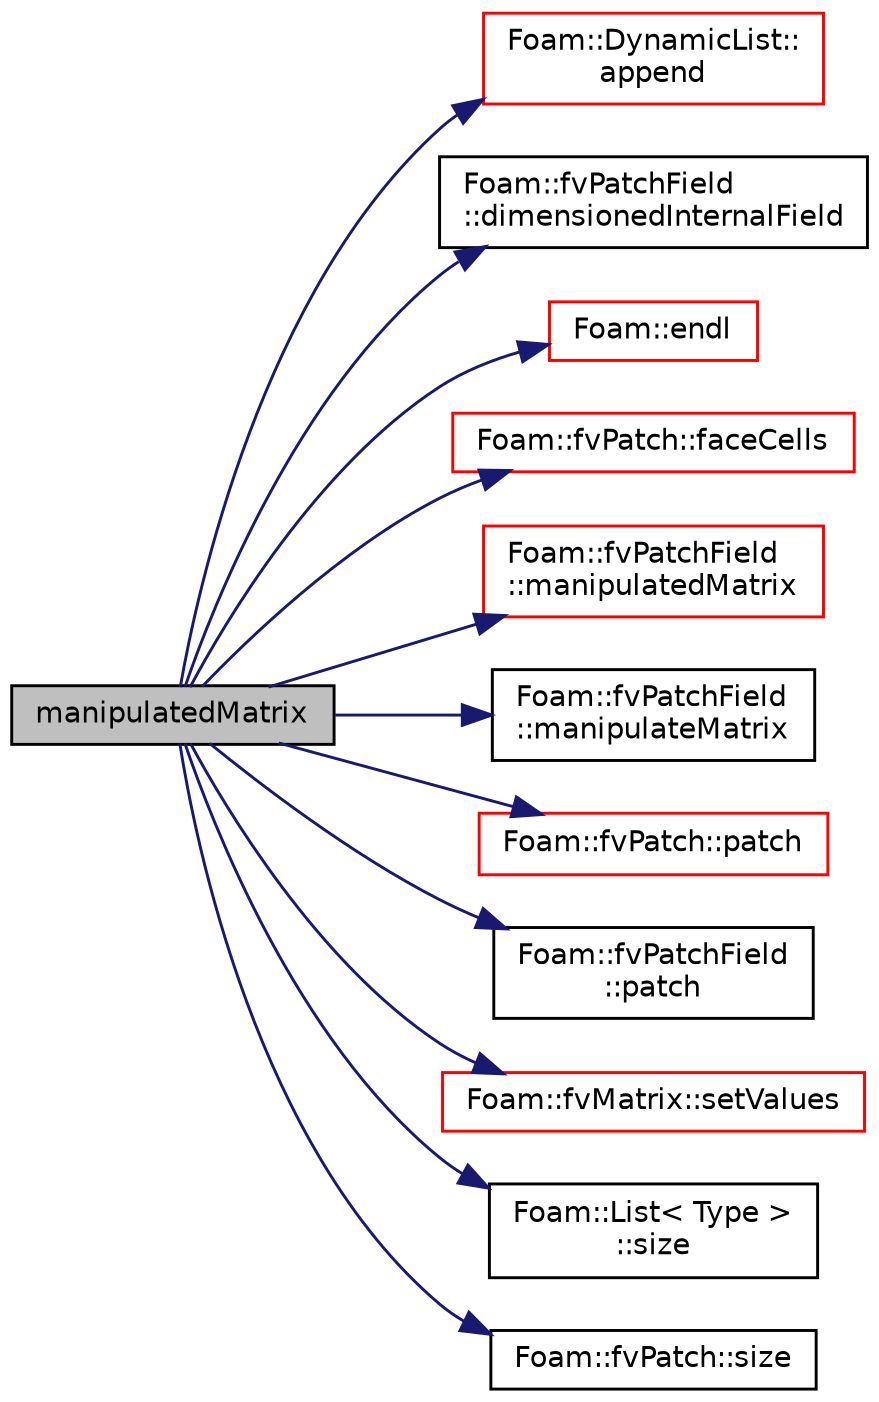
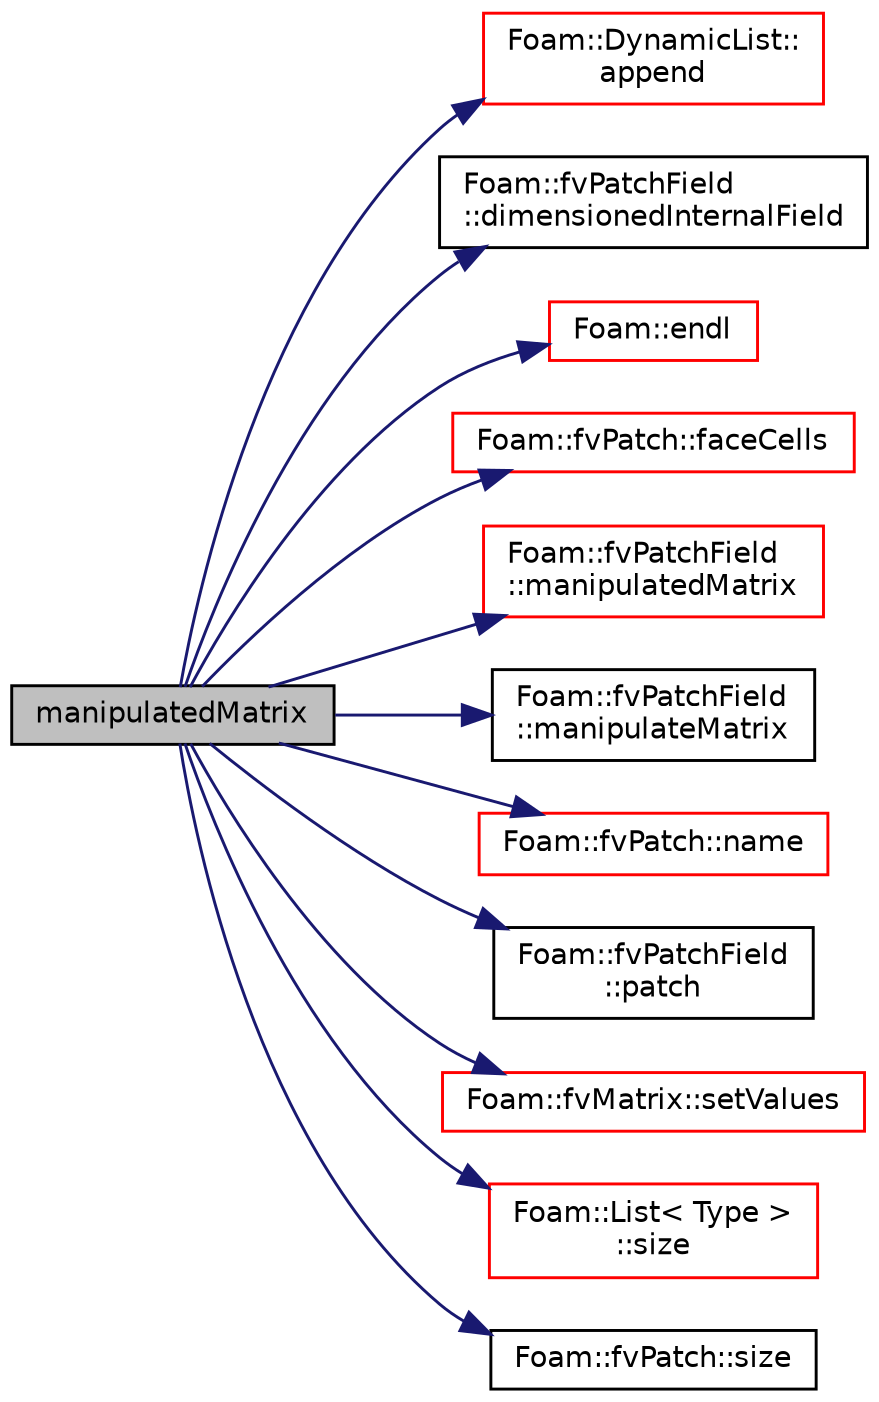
node "Foam::fvPatch::patch": label "Foam::fvPatch::patch" -> "Foam::fvPatch::name"
node "Foam::List< Type > ::size": color black -> red
